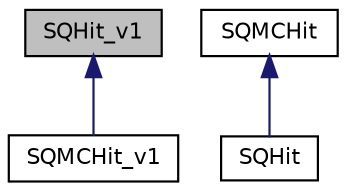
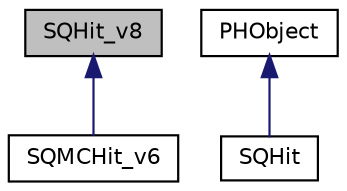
node "SQHit_v1": label "SQHit_v1" -> "SQHit_v8"
node "SQMCHit": label "SQMCHit" -> "PHObject"
node "SQMCHit_v1": label "SQMCHit_v1" -> "SQMCHit_v6"
